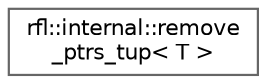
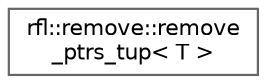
node "rfl::internal::remove _ptrs_tup< T >": label "rfl::internal::remove _ptrs_tup< T >" -> "rfl::remove::remove _ptrs_tup< T >"
